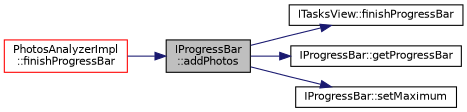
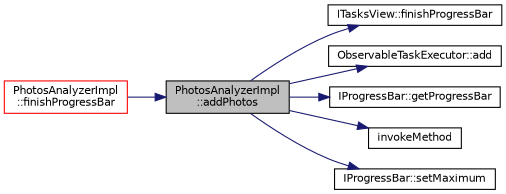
node "IProgressBar ::addPhotos": label "IProgressBar ::addPhotos" -> "PhotosAnalyzerImpl ::addPhotos"
node "ObservableTaskExecutor::add": added
node "invokeMethod": added
